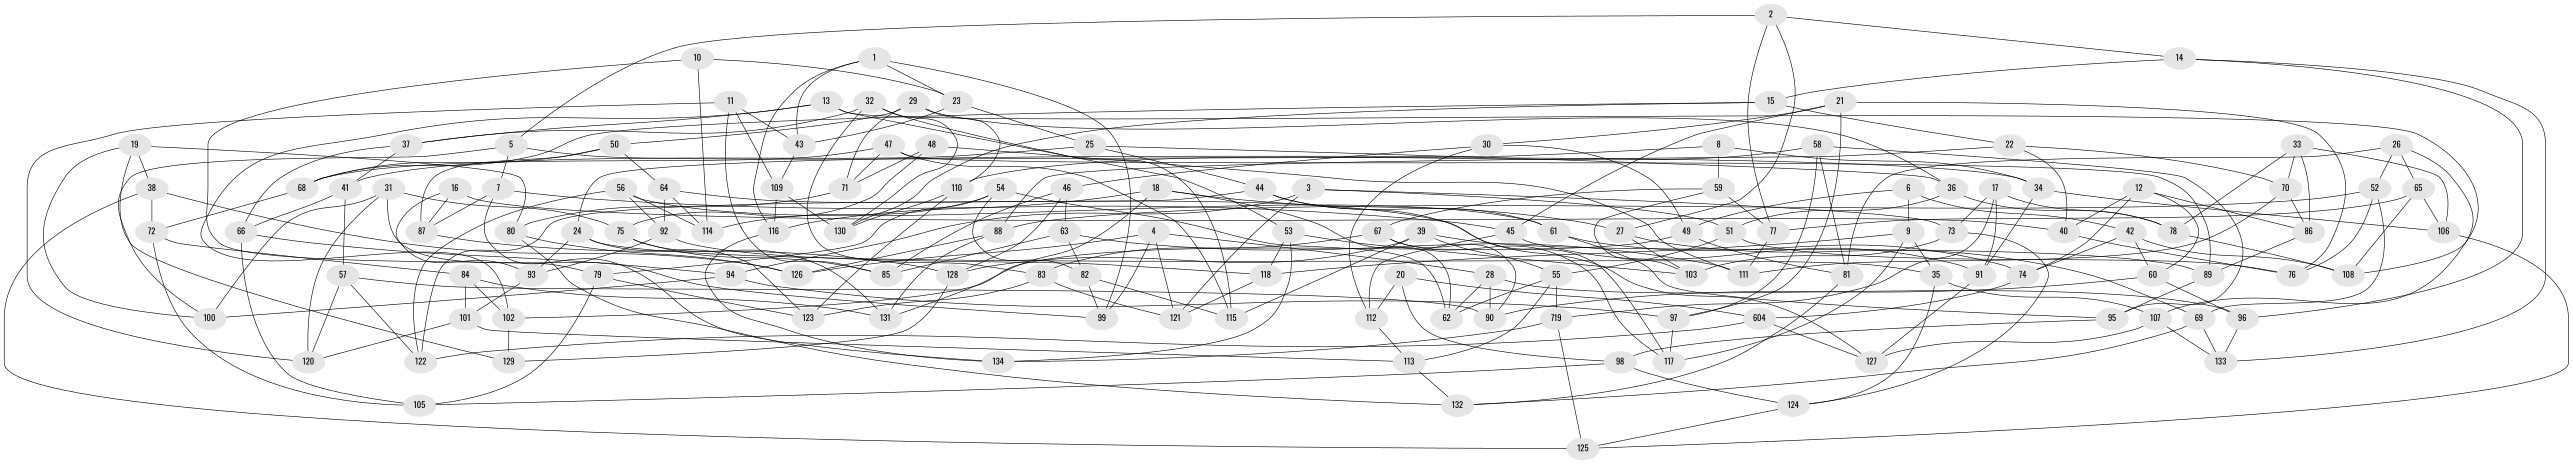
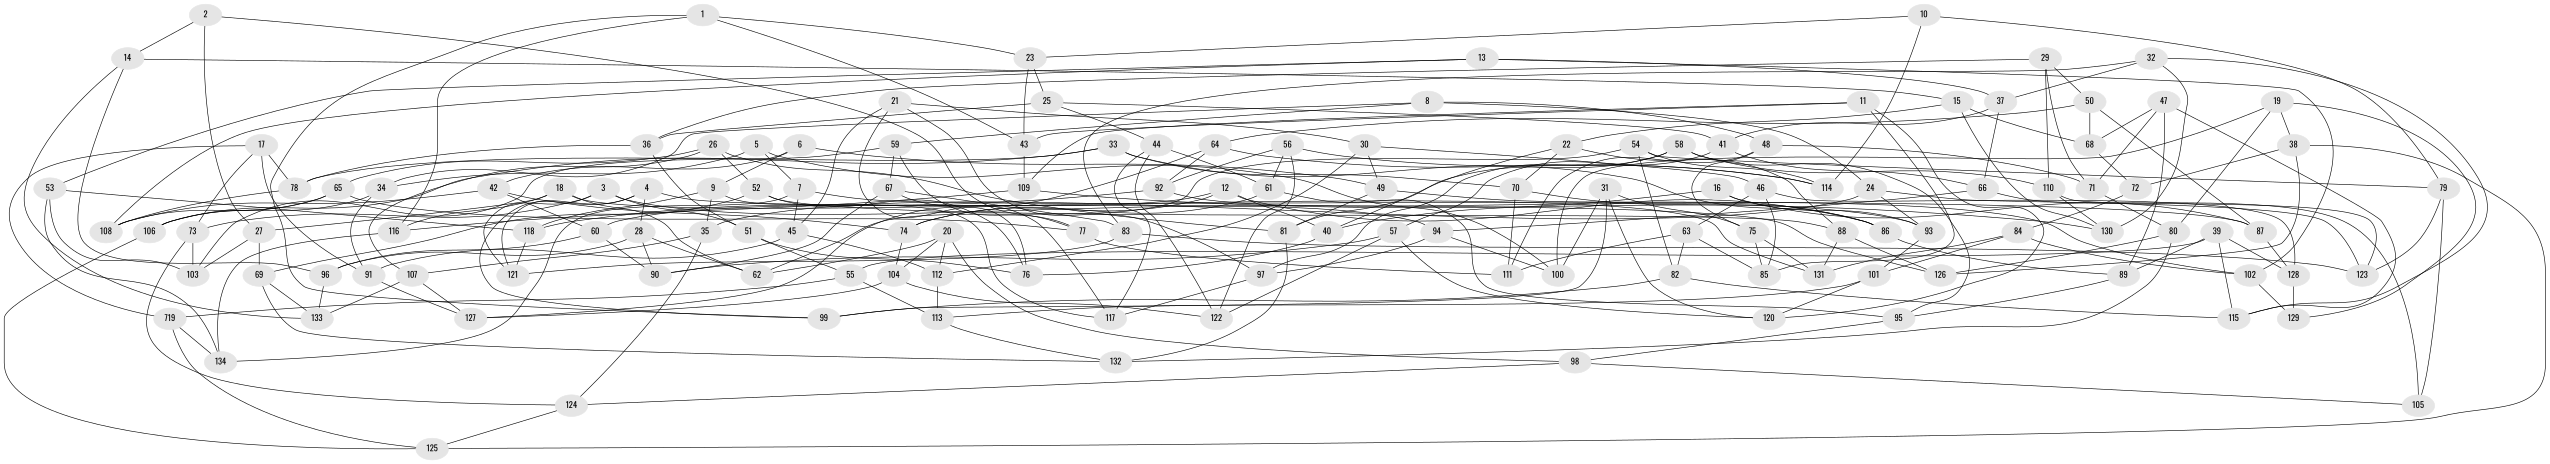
edge "2" -- "5": removed
edge "8" -- "48": added
edge "55" -- "62": now "20" -- "62"
node "604": label "604" -> "104"
edge "72" -- "105": removed
